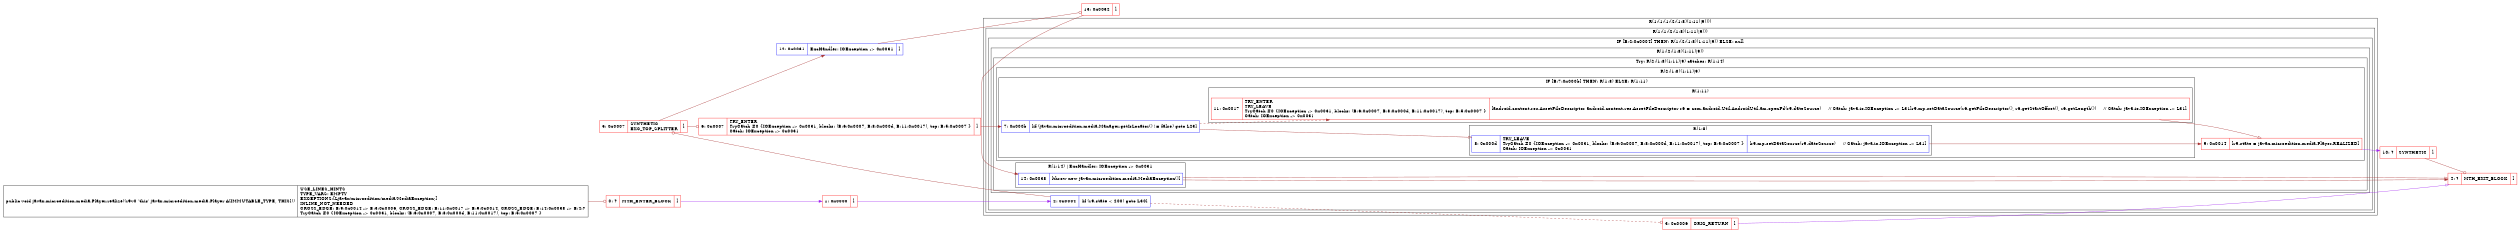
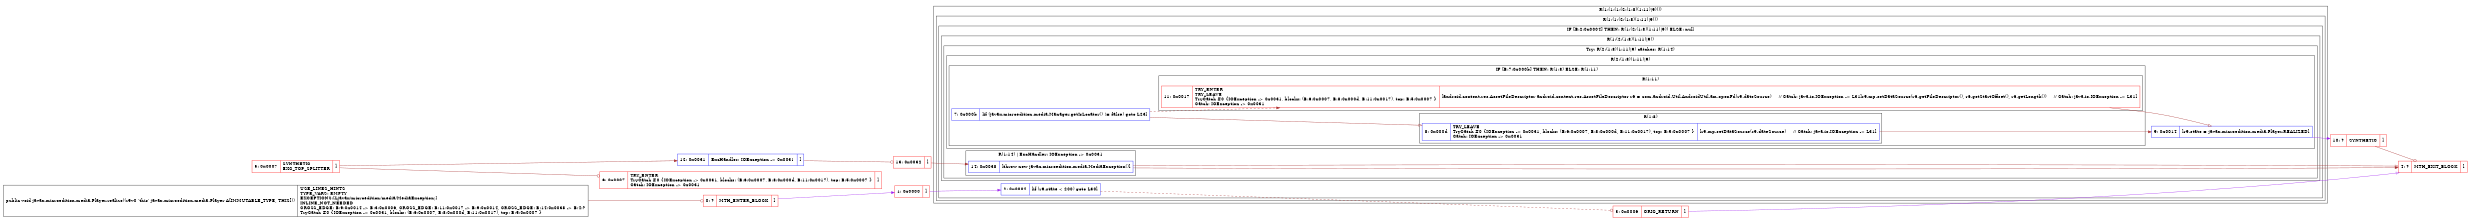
edge "6: 0x0007" -> "7: 0x000b": removed
node "9: 0x0014": color red -> blue
edge "2: 0x0004" -> "5: 0x0007": removed
